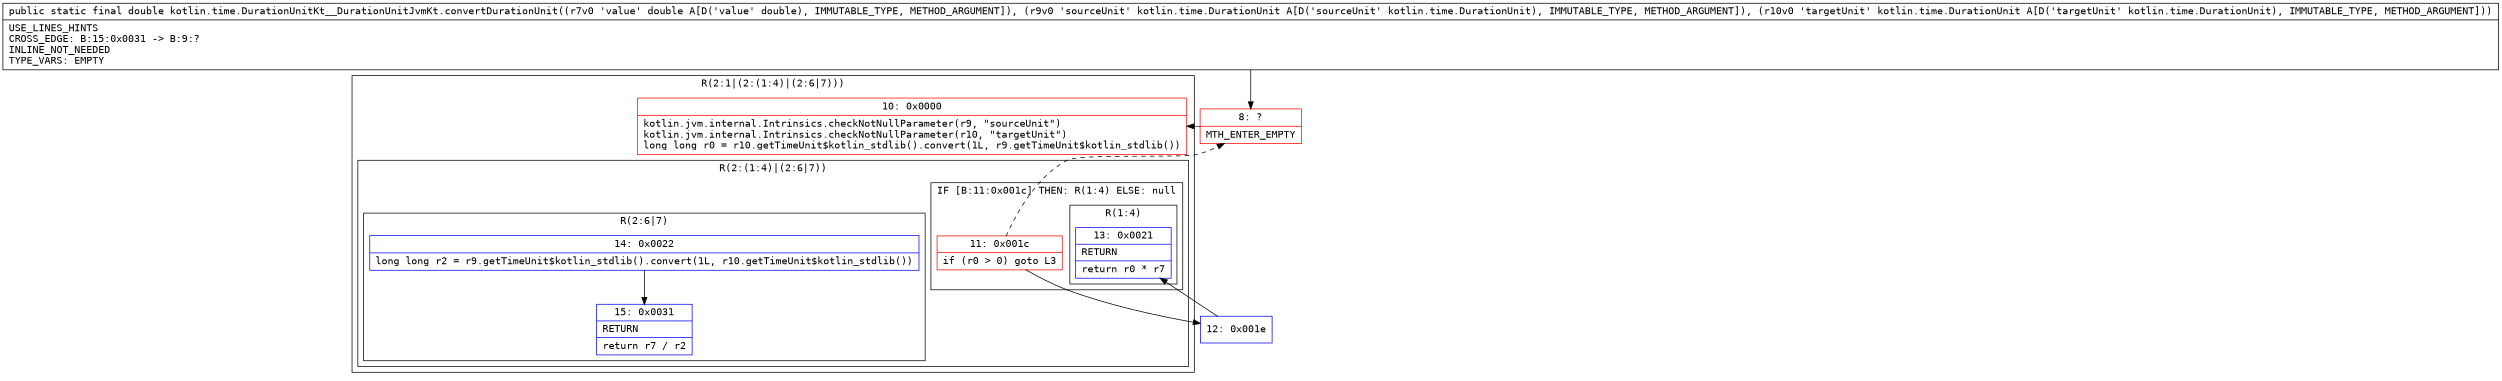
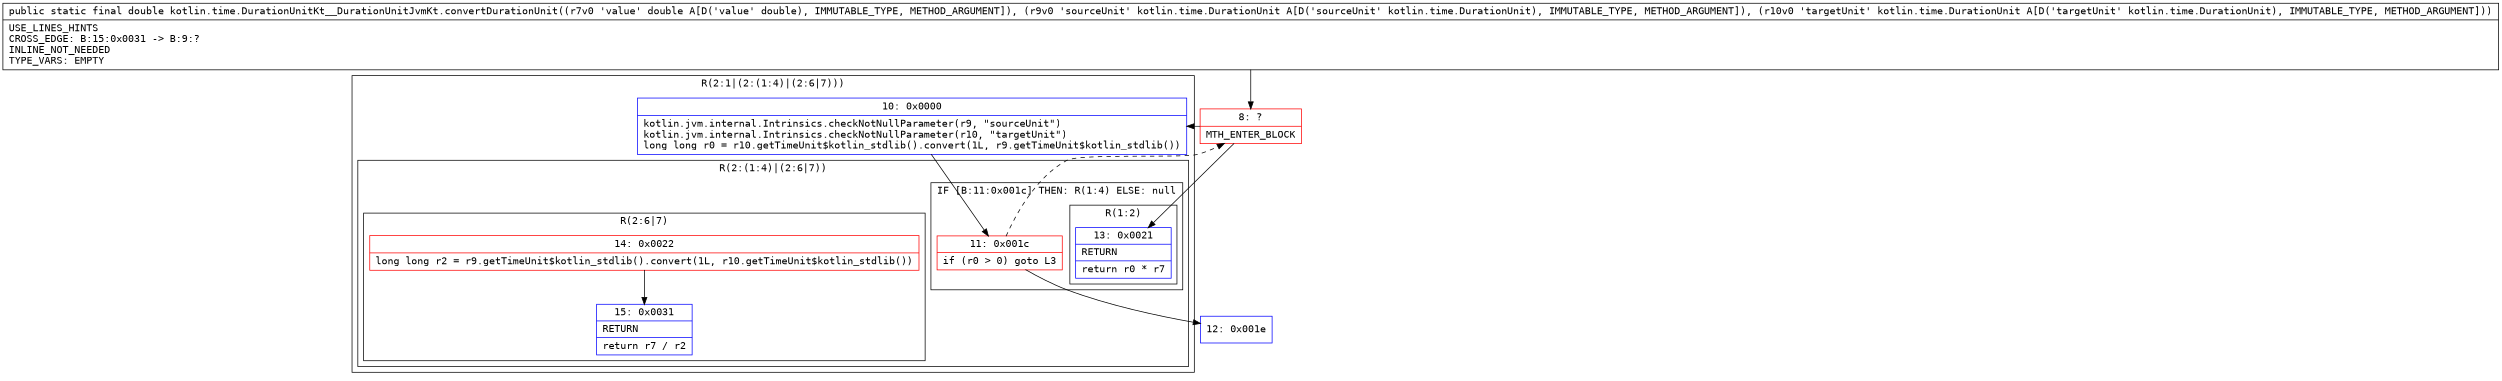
node "10: 0x0000": color red -> blue
node "8: ?": text "MTH_ENTER_EMPTY" -> "MTH_ENTER_BLOCK"
edge "10: 0x0000" -> "11: 0x001c": added
cluster "R(1:4)": label "R(1:4)" -> "R(1:2)"
node "14: 0x0022": color blue -> red
edge "12: 0x001e" -> "13: 0x0021": now "8: ?" -> "13: 0x0021"
